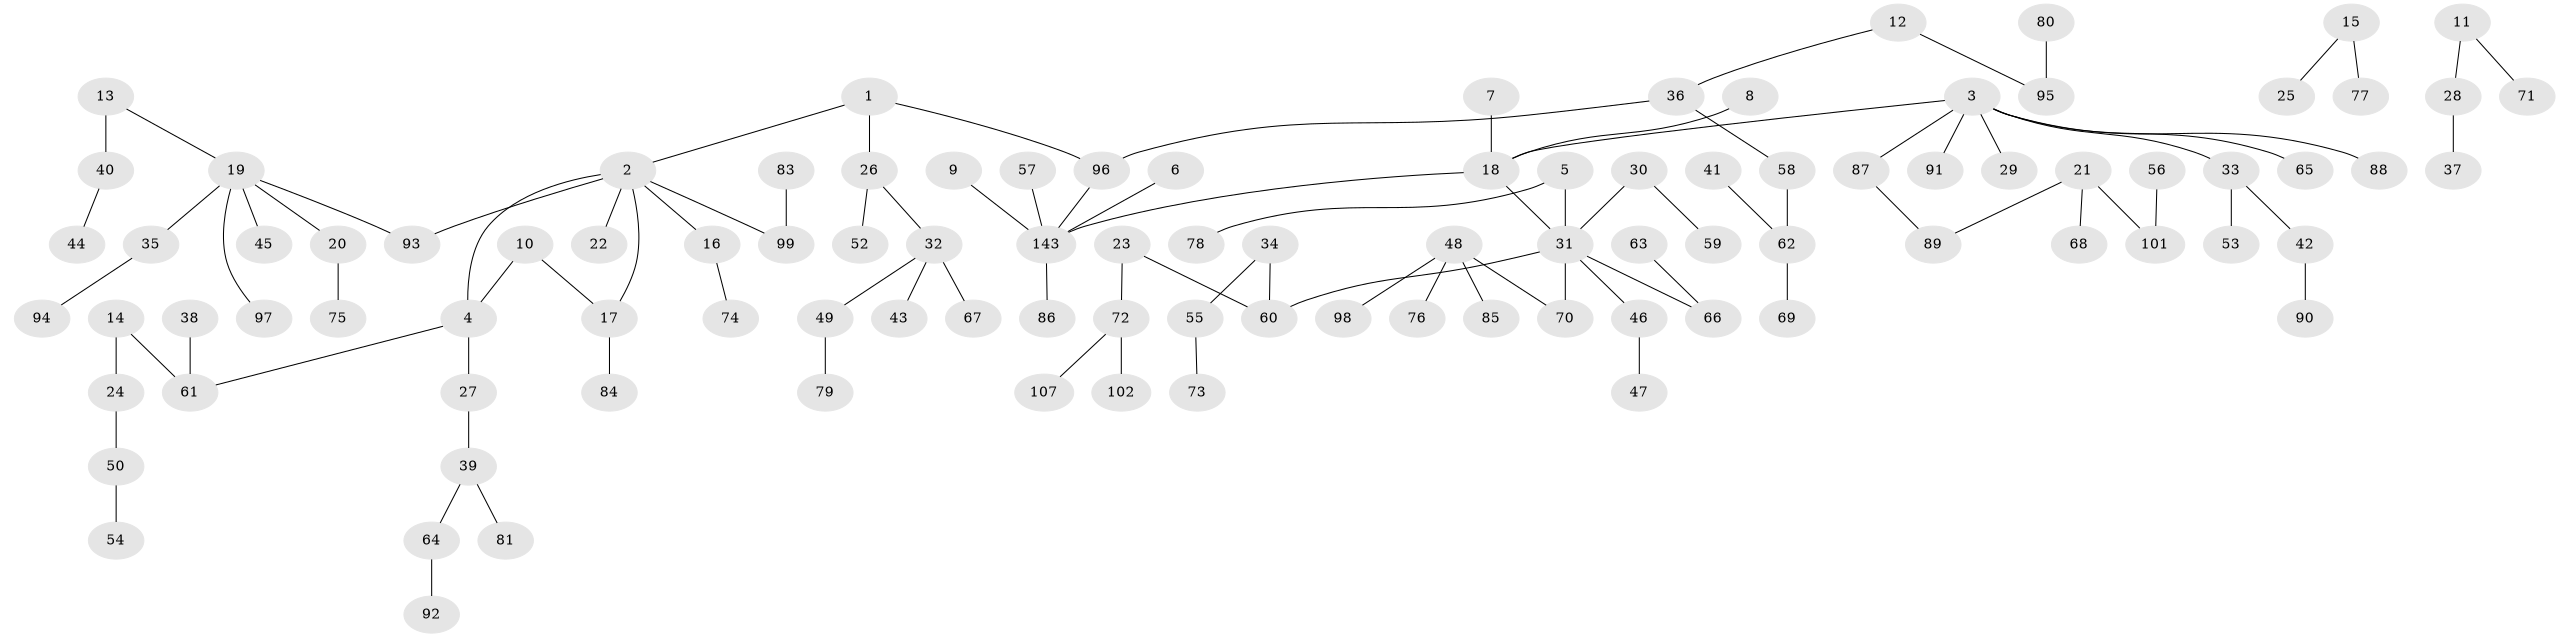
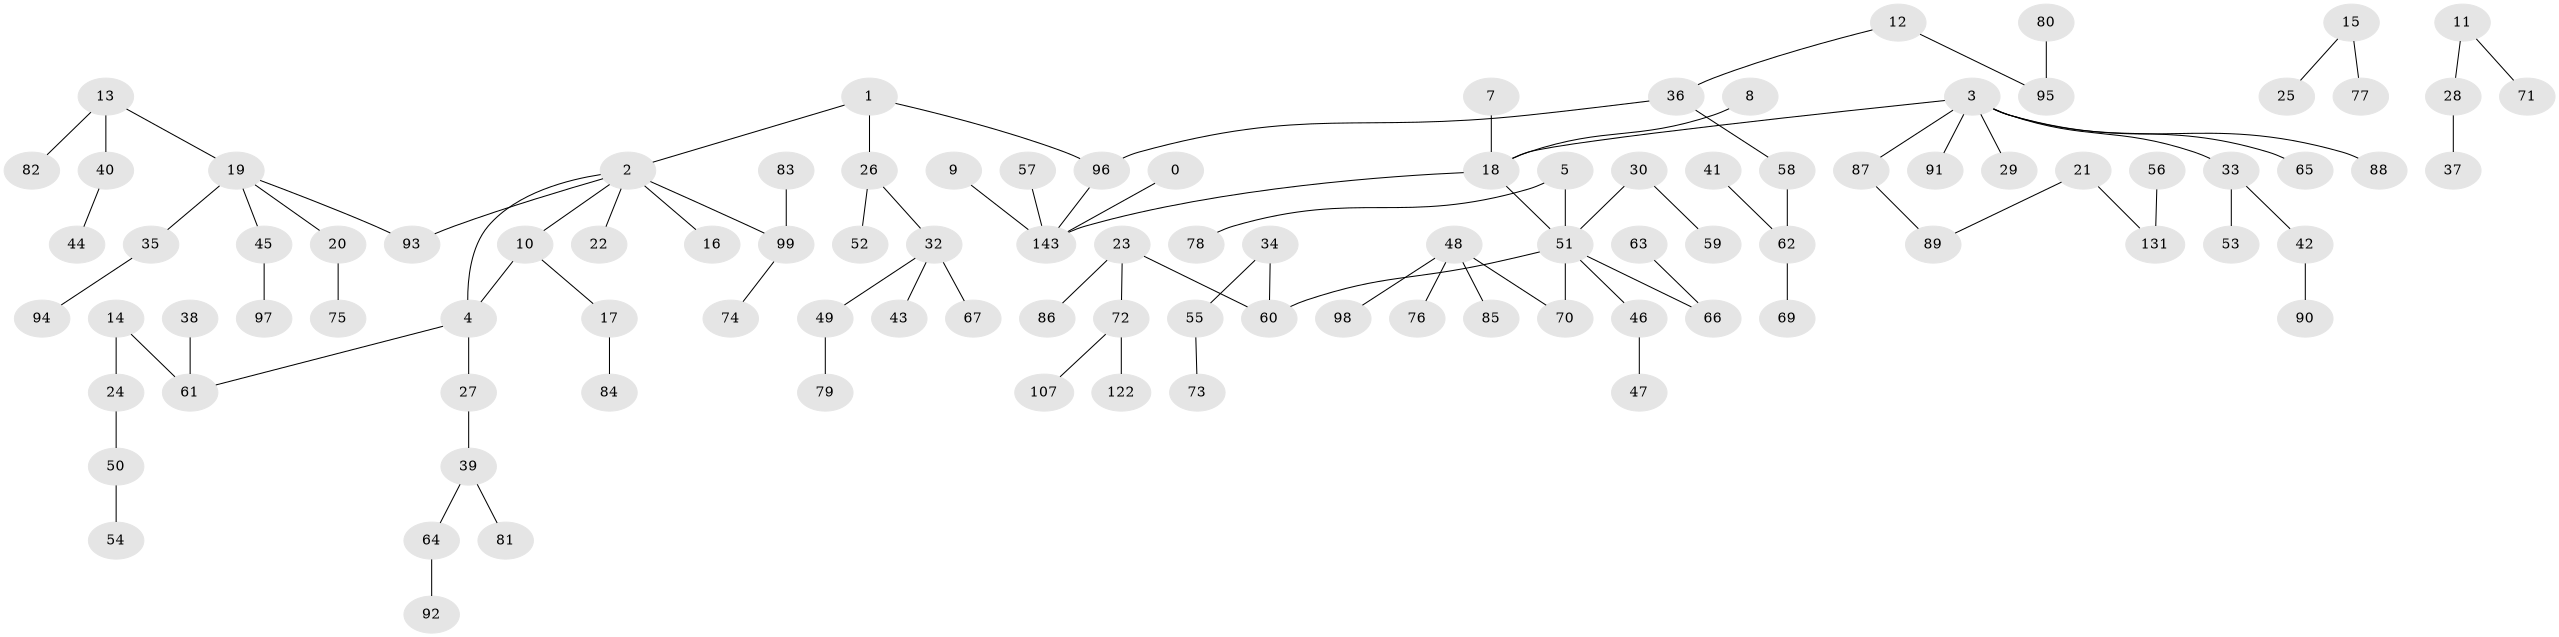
node "82": added
node "6": label "6" -> "0"
node "31": label "31" -> "51"
node "68": removed
node "101": label "101" -> "131"
edge "2" -- "17": now "2" -- "10"
edge "19" -- "97": now "45" -- "97"
edge "16" -- "74": now "99" -- "74"
edge "143" -- "86": now "23" -- "86"
node "102": label "102" -> "122"
